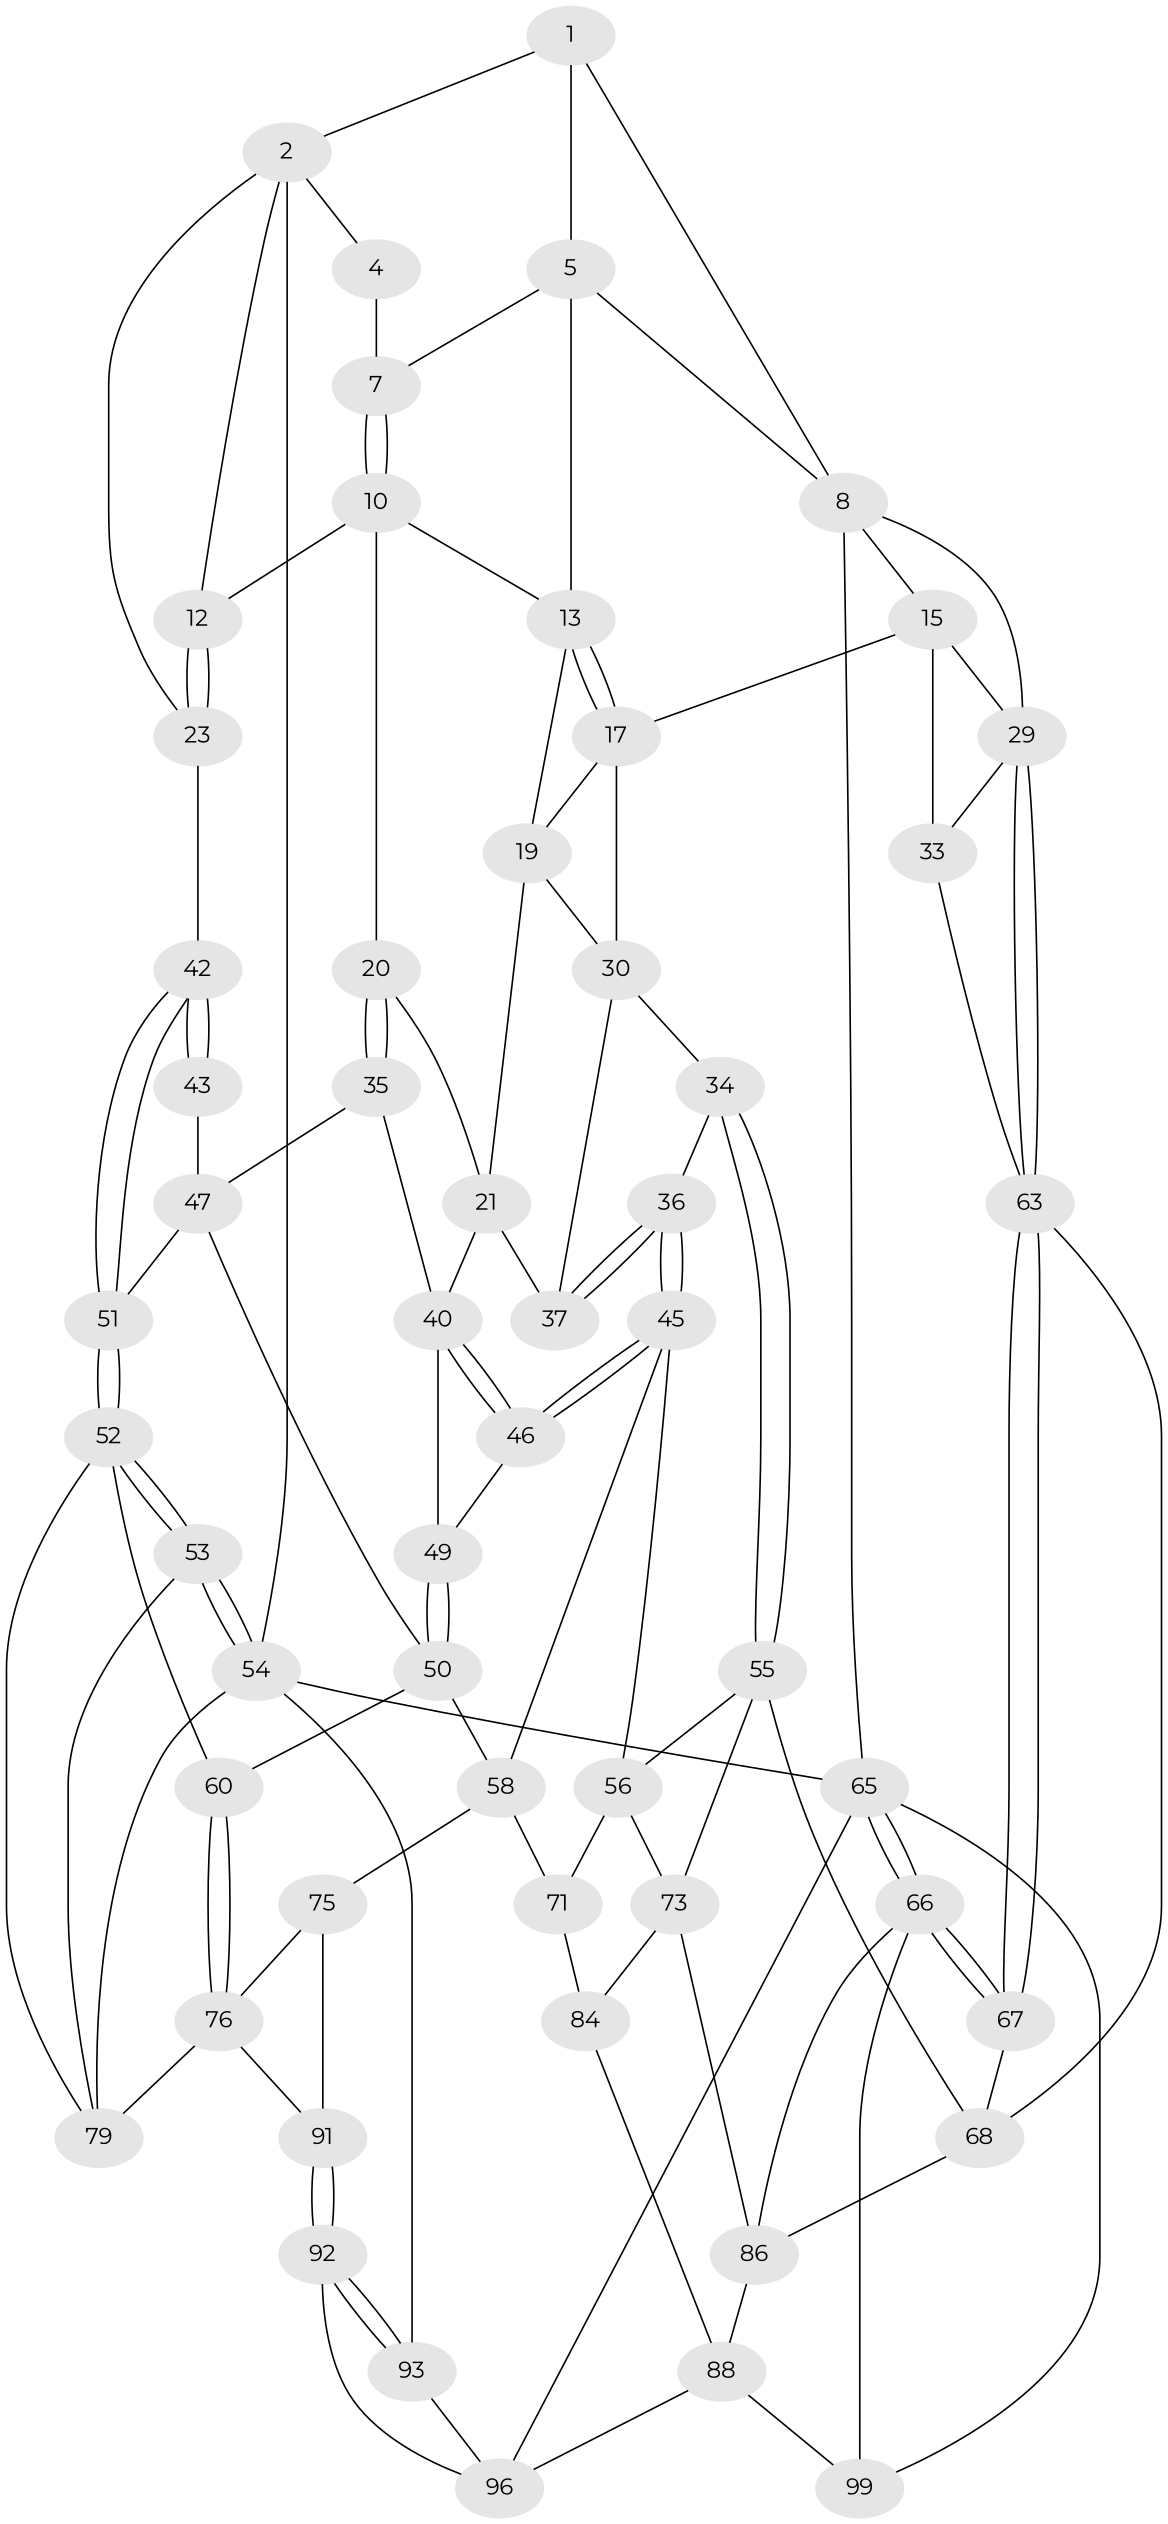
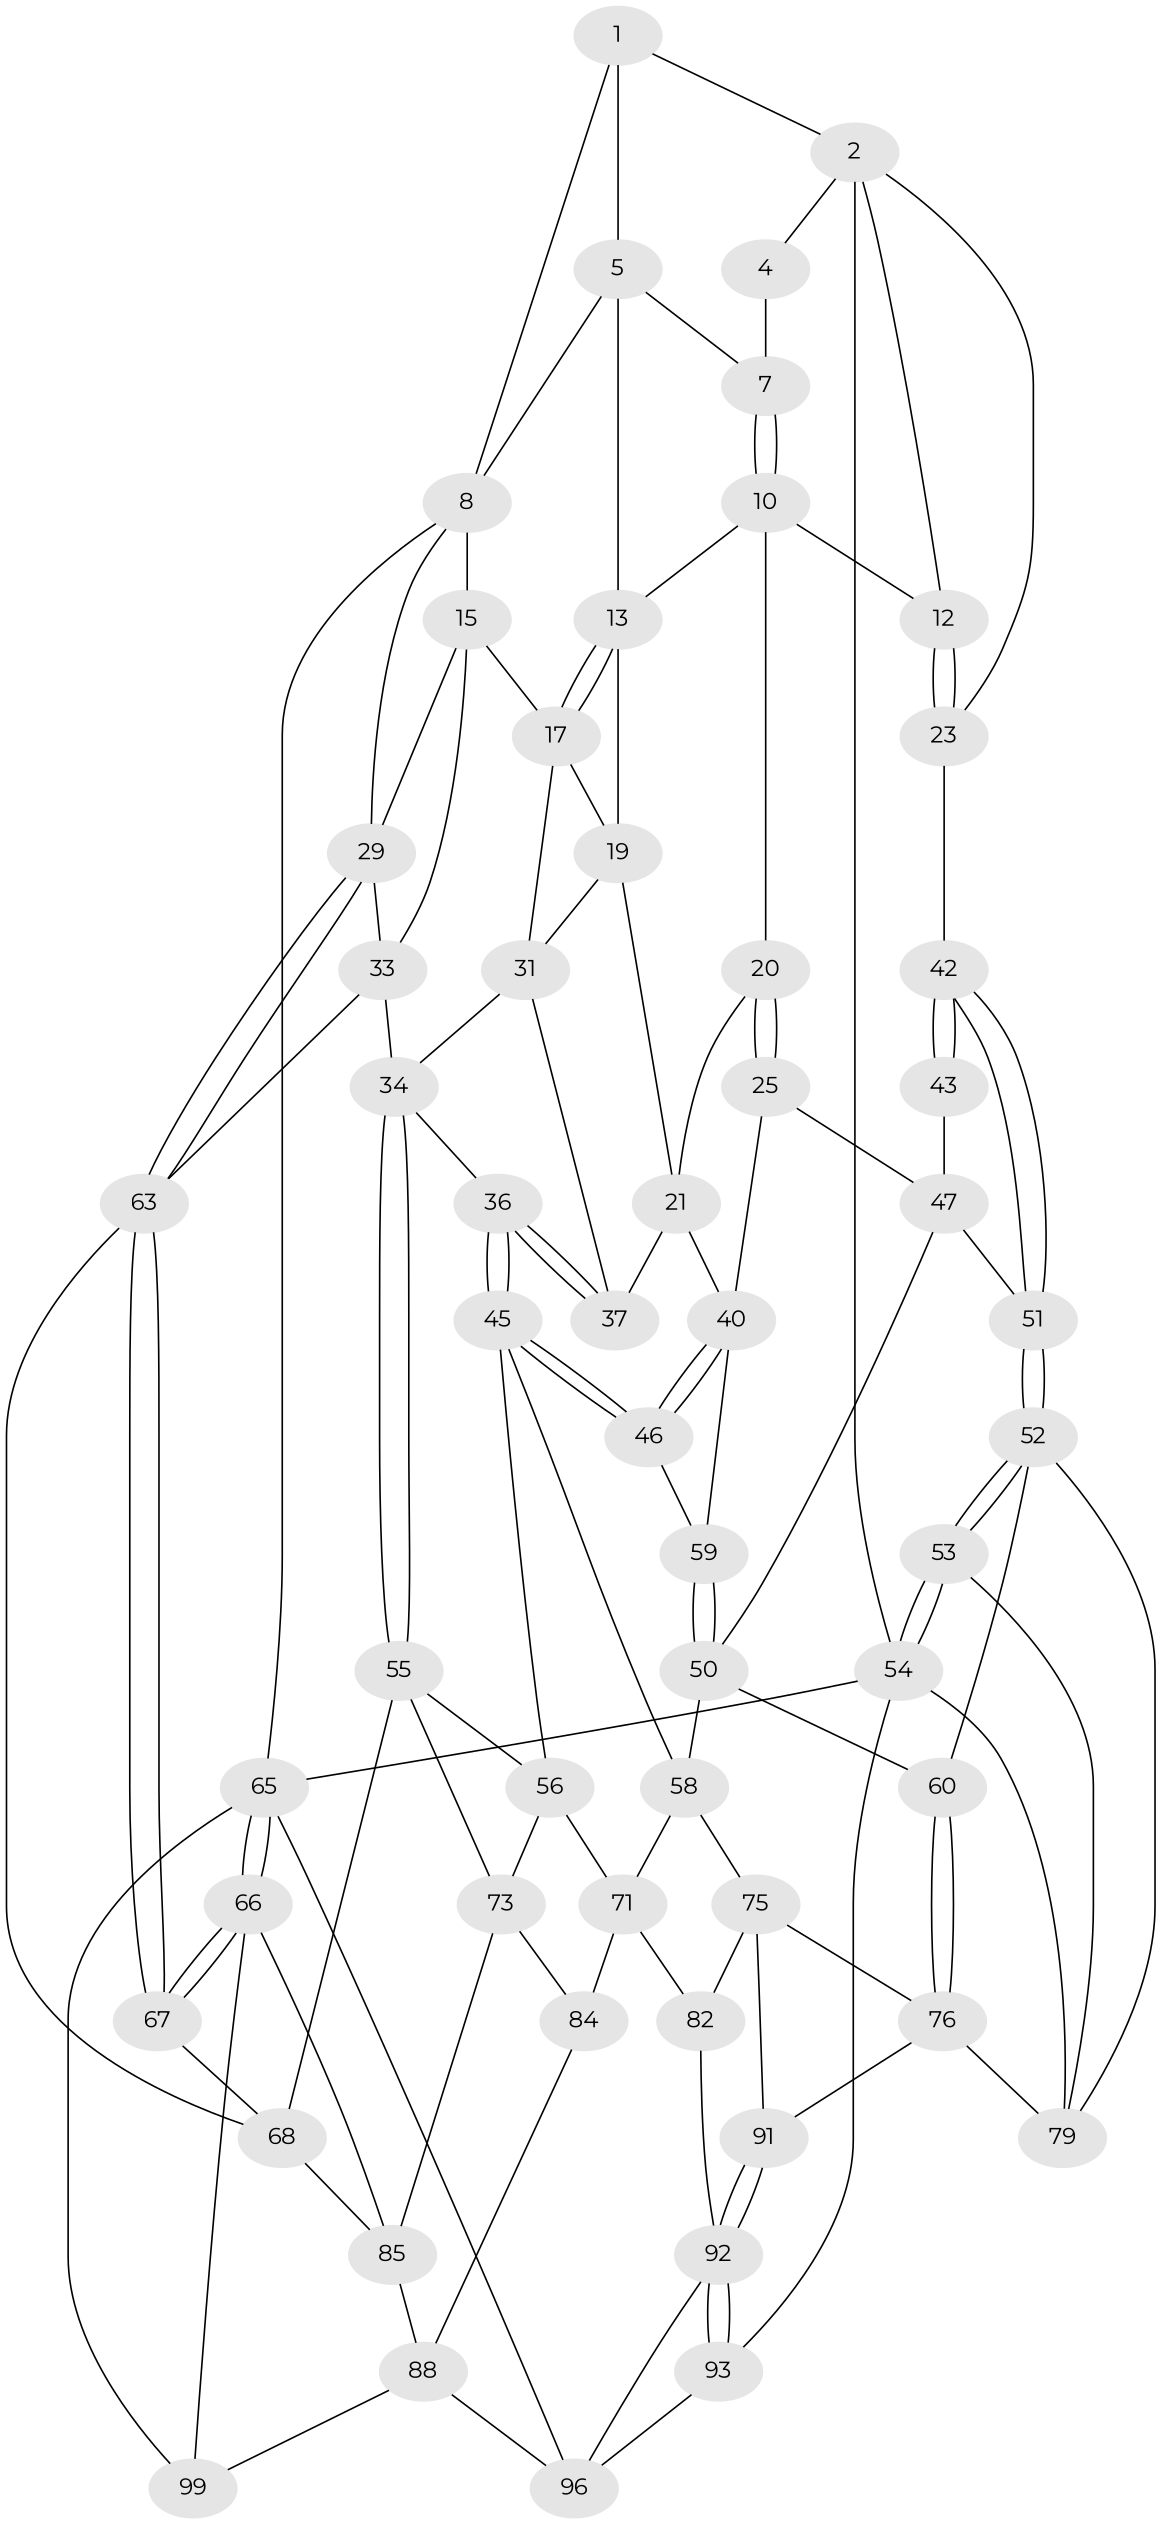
node "30": label "30" -> "31"
edge "33" -- "34": added
node "35": label "35" -> "25"
node "49": label "49" -> "59"
node "82": added
node "86": label "86" -> "85"
